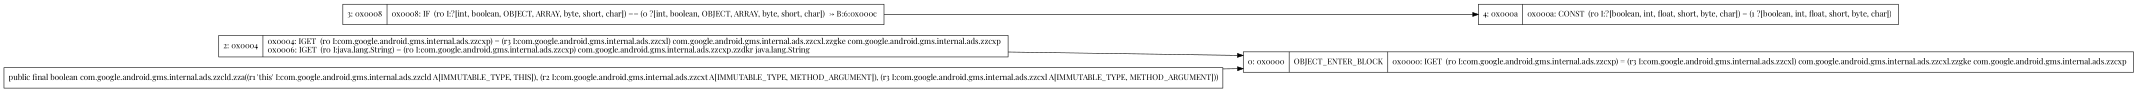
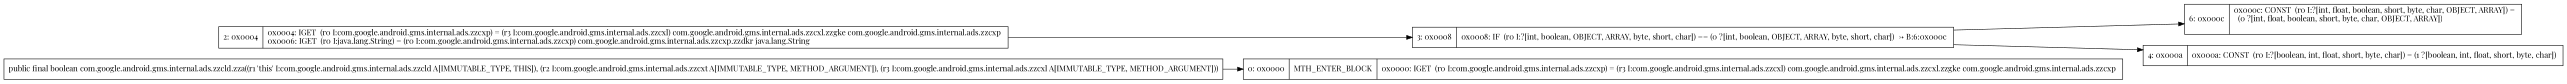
node "6: 0x000c": added
edge "2: 0x0004" -> "0: 0x0000": now "2: 0x0004" -> "3: 0x0008"
node "0: 0x0000": text "OBJECT_ENTER_BLOCK" -> "MTH_ENTER_BLOCK"
